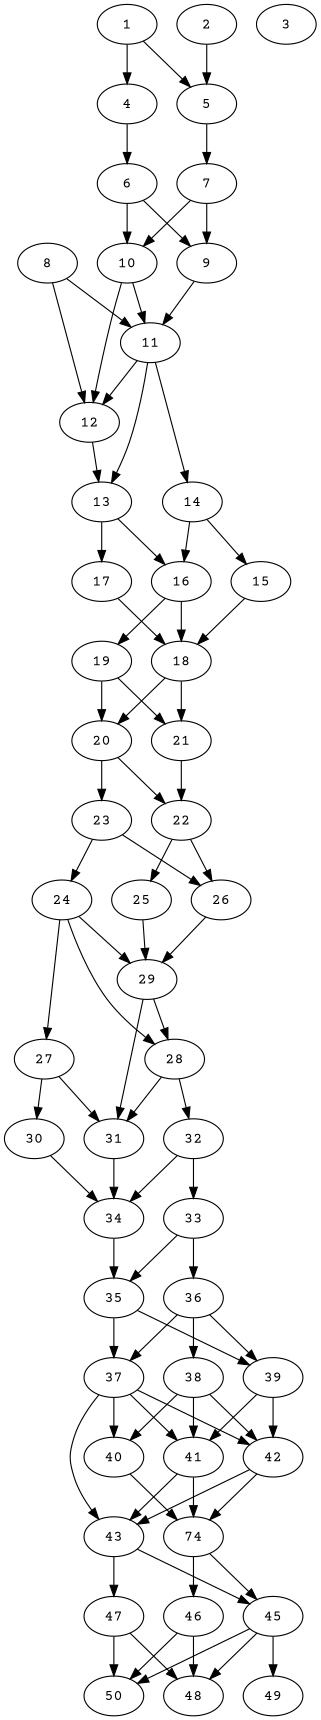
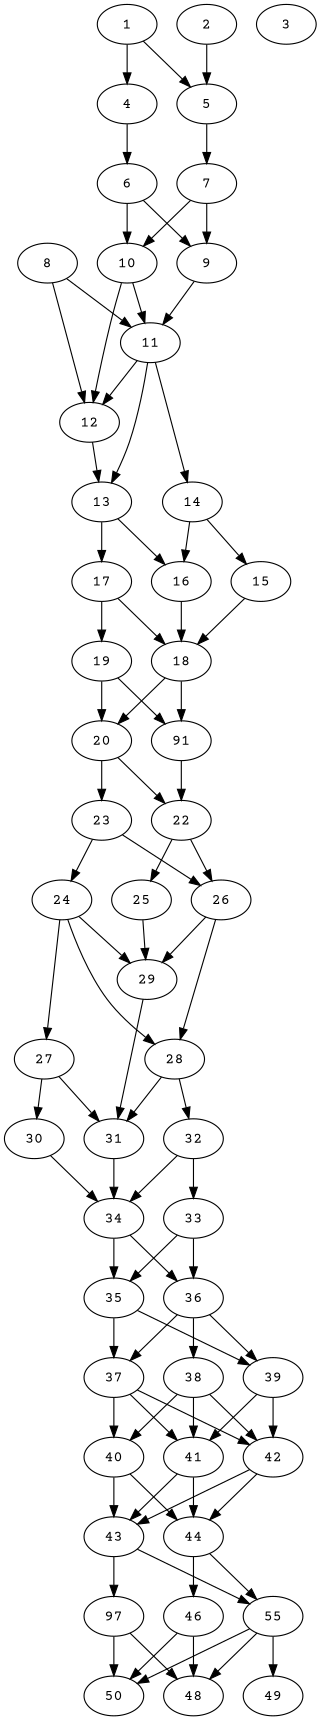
edge "16" -> "19": now "17" -> "19"
node "21": label "21" -> "91"
edge "29" -> "28": now "26" -> "28"
edge "34" -> "36": added
edge "37" -> "43": now "40" -> "43"
node "74": label "74" -> "44"
node "47": label "47" -> "97"
node "45": label "45" -> "55"
